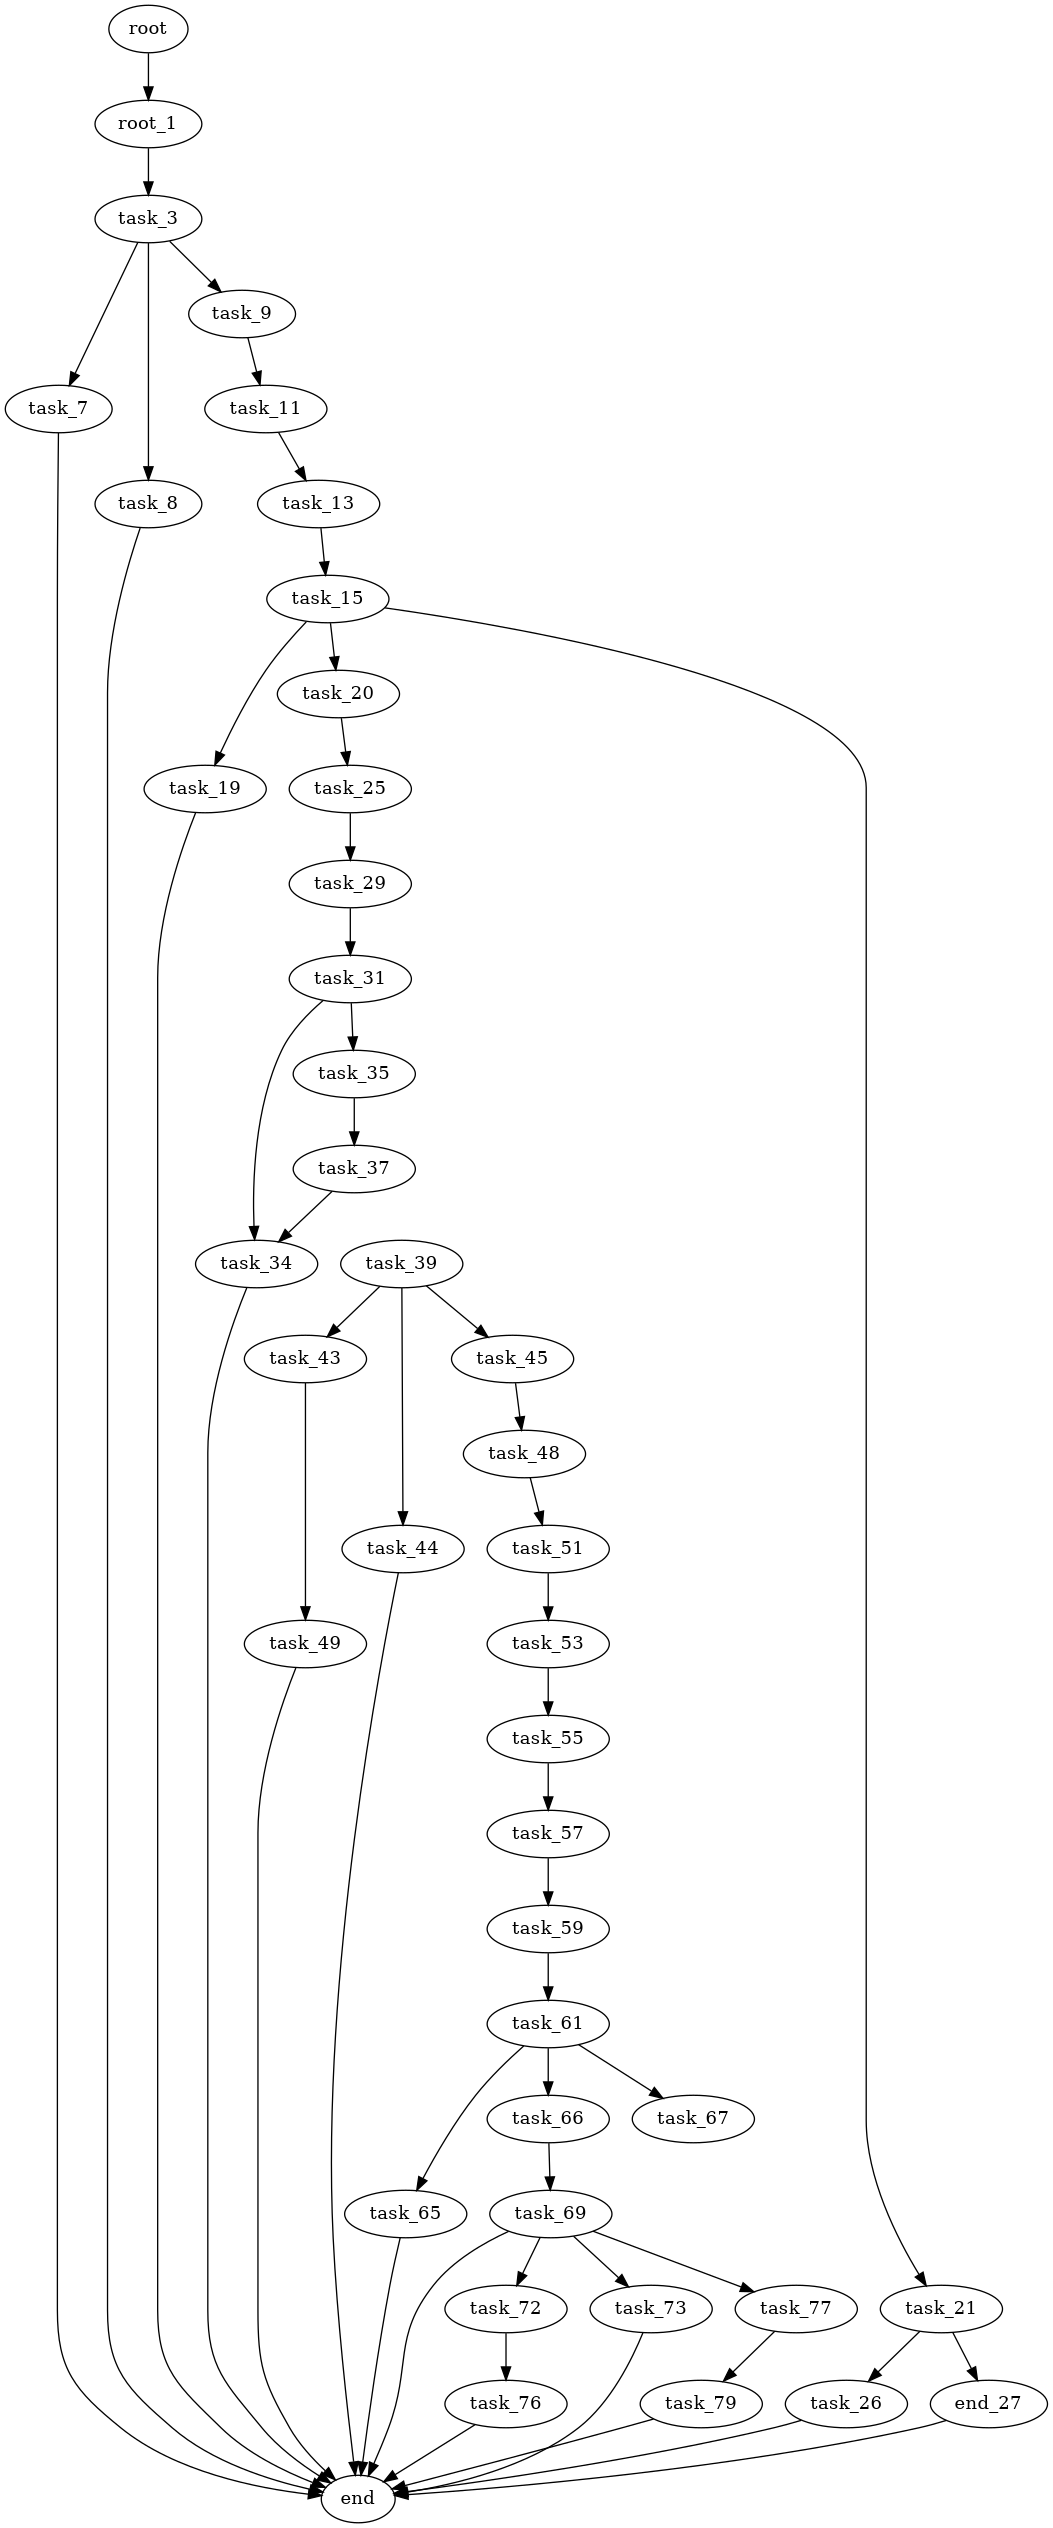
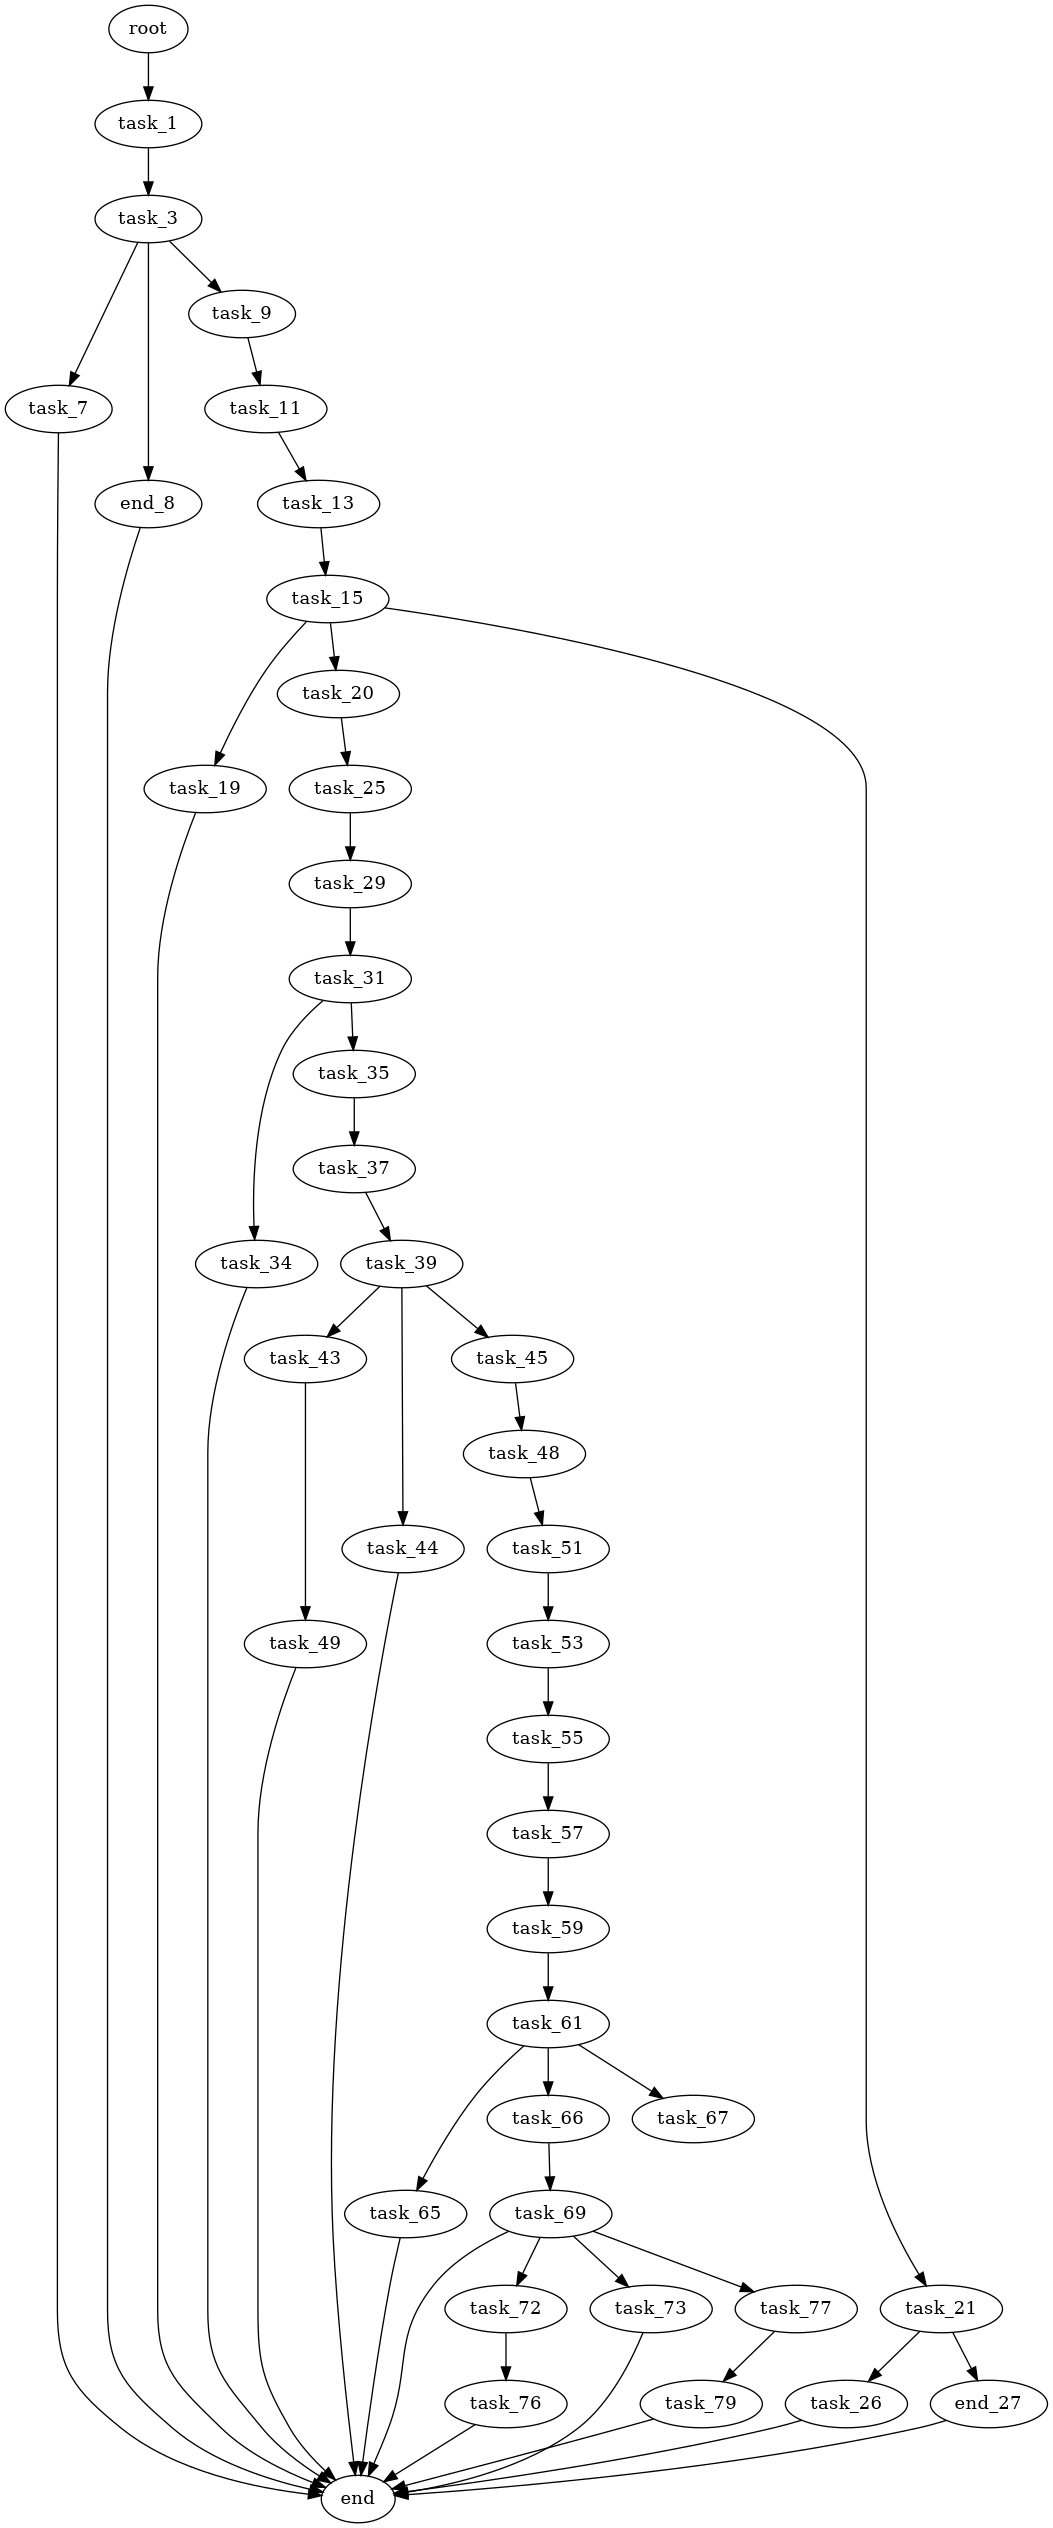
node "root_1": label "root_1" -> "task_1"
node "task_8": label "task_8" -> "end_8"
edge "task_37" -> "task_34": now "task_37" -> "task_39"
